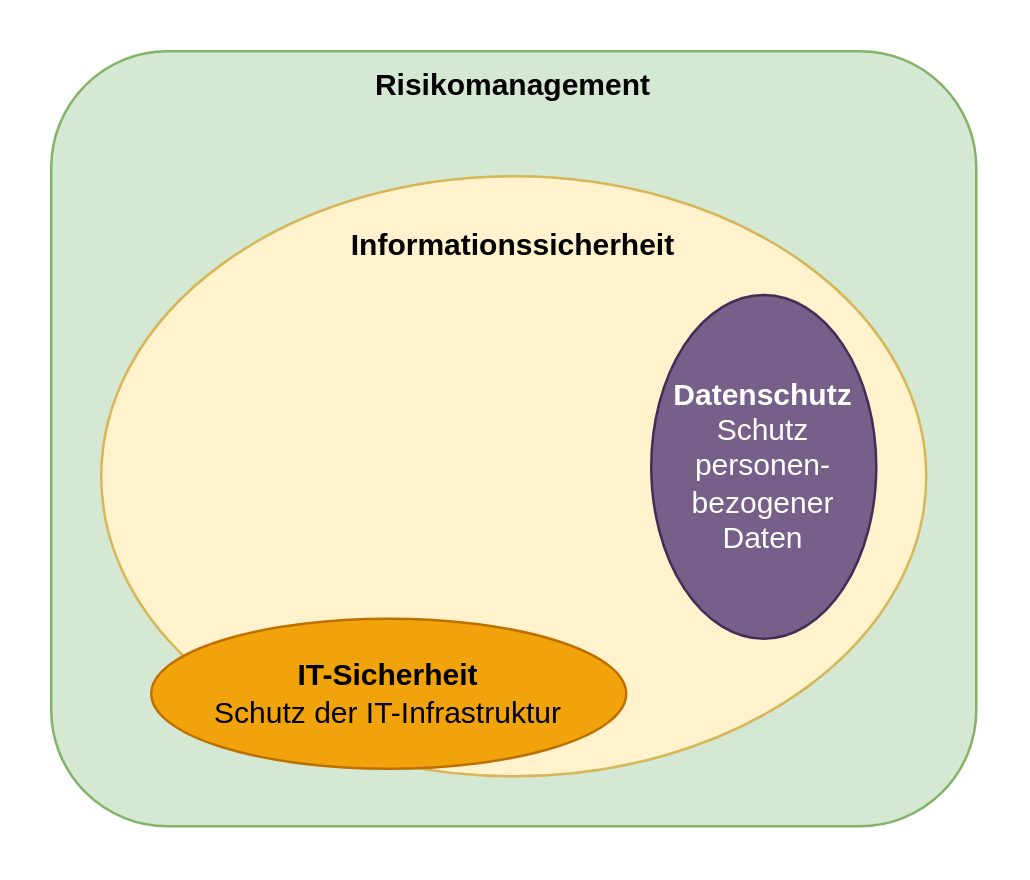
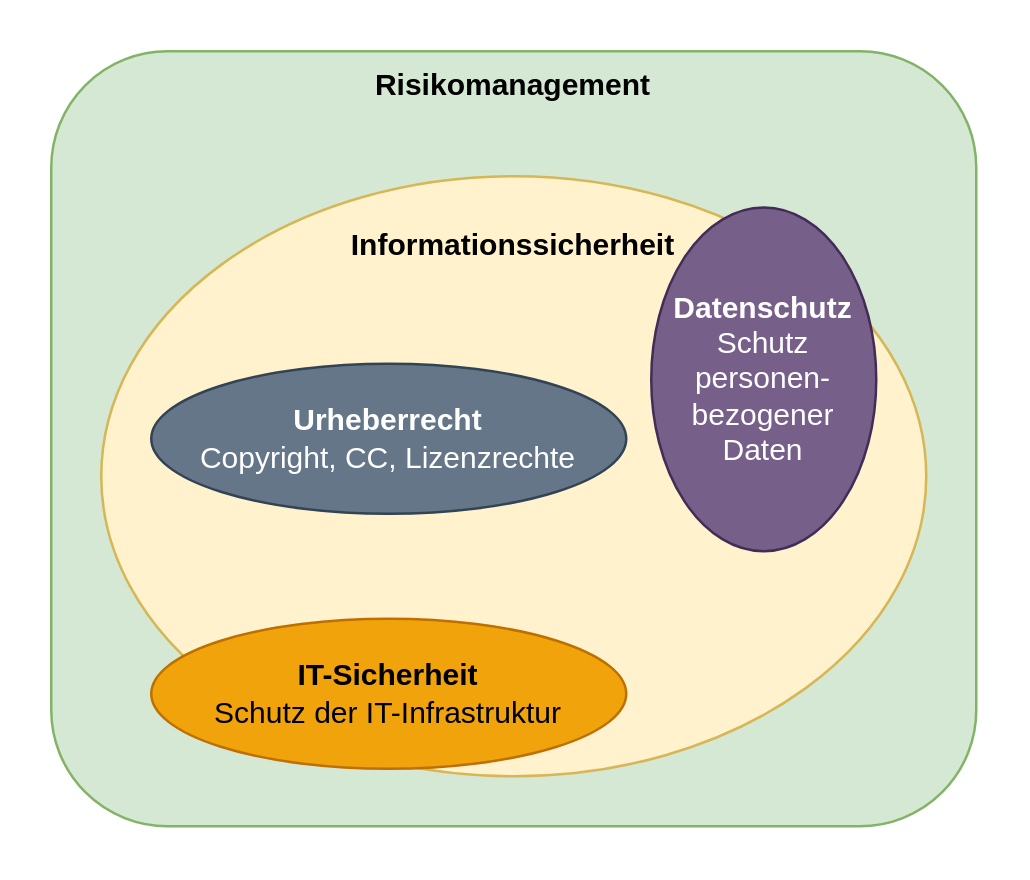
node "Urheberrecht Copyright, CC, Lizenzrechte": added
node "Datenschutz Schutz personen-bezogener Daten": moved (764, 467) -> (764, 379)
